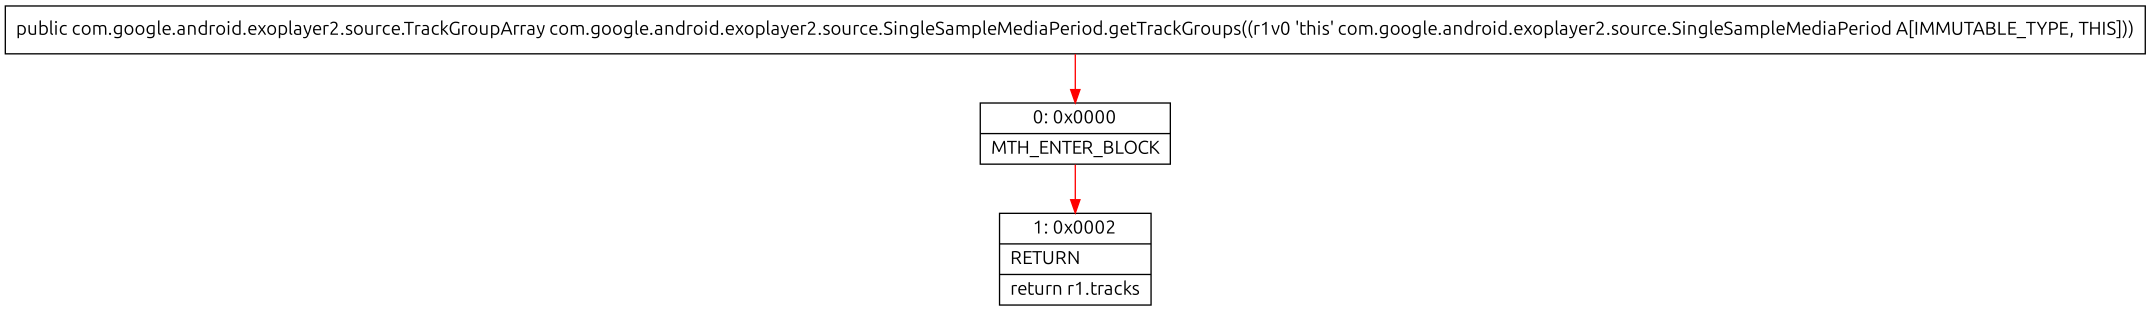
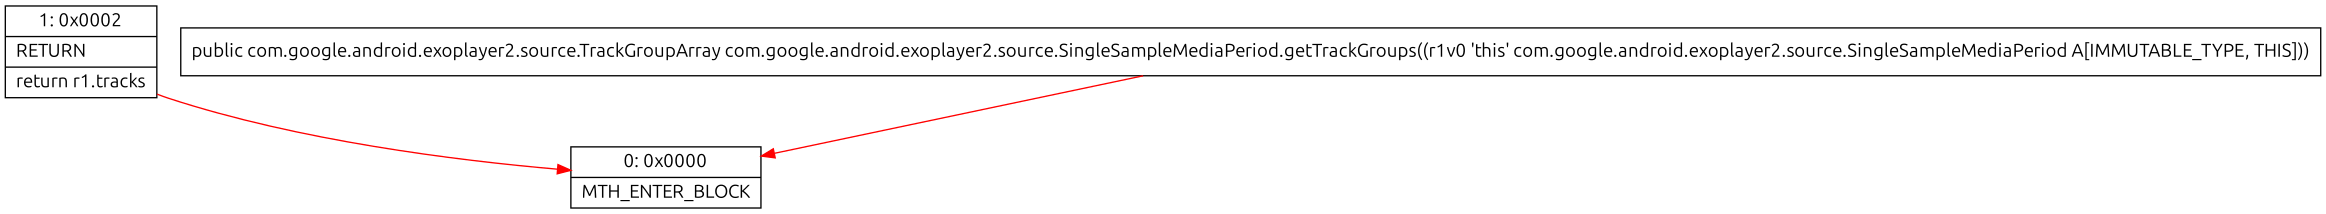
edge "0: 0x0000" -> "1: 0x0002": reversed
